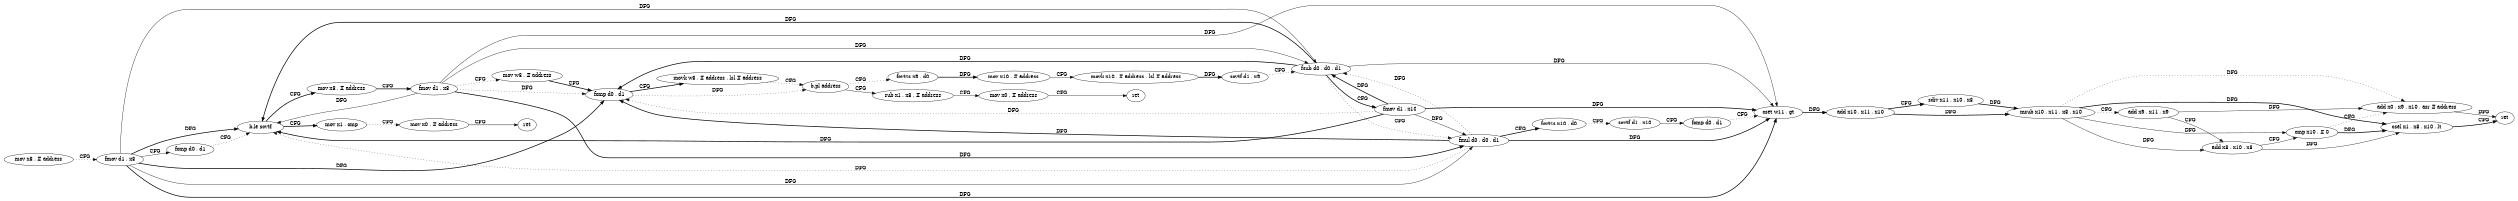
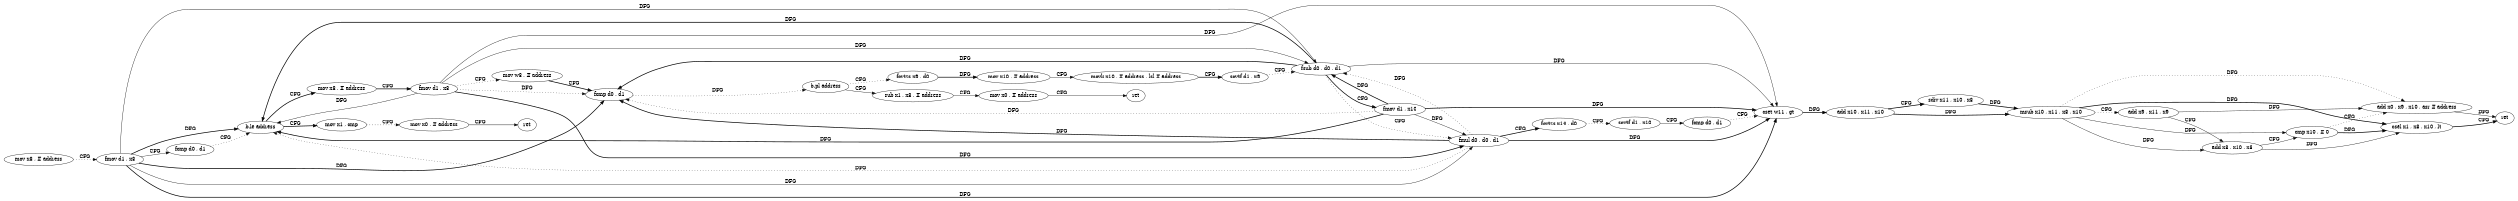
edge "movk x10 , # address , lsl # address" -> "scvtf d1 , x9": label "DFG" -> "CFG"
node "movk w8 , # address , lsl # address": removed
node "fcvtzs x10 , d0": label "fcvtzs x10 , d0" -> "fcvtzs x14 , d0"
node "b.le scvtf": label "b.le scvtf" -> "b.le address"
